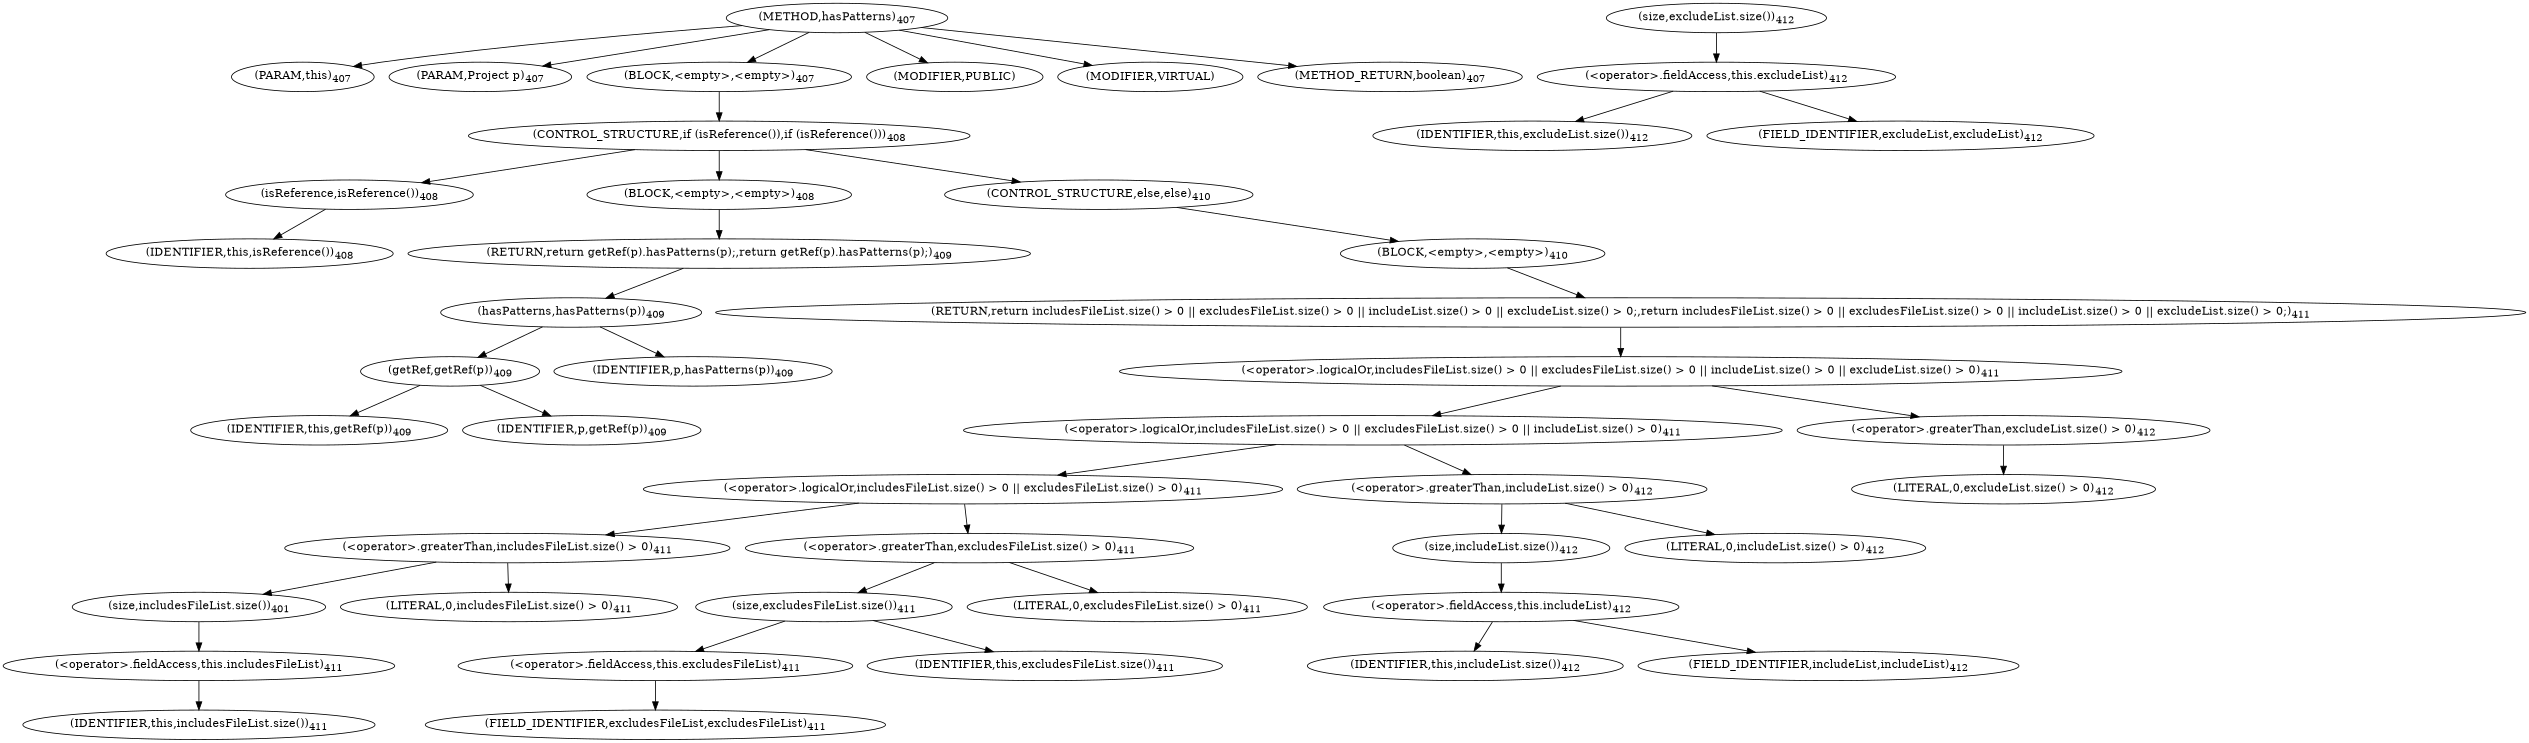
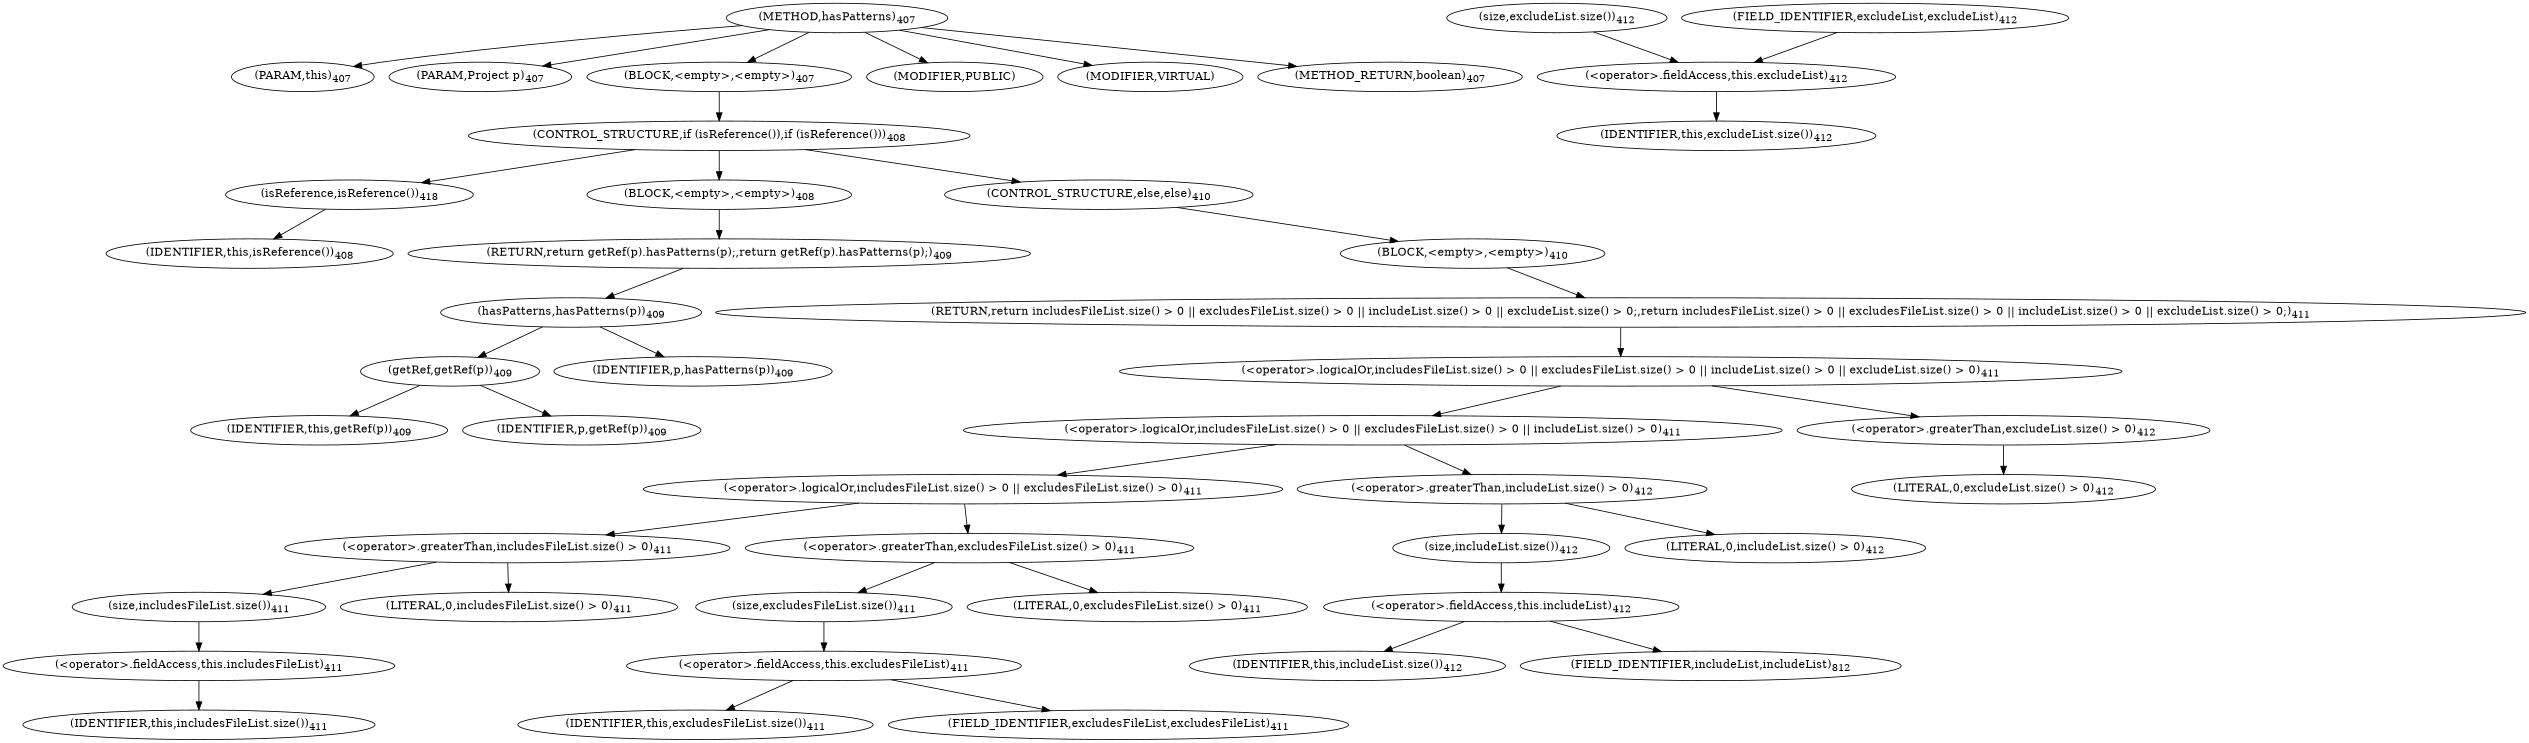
edge "(<operator>.fieldAccess,this.excludeList)" -> "(FIELD_IDENTIFIER,excludeList,excludeList)": reversed
node "(isReference,isReference())": text "408" -> "418"
node "(size,includesFileList.size())": text "401" -> "411"
edge "(size,excludesFileList.size())" -> "(IDENTIFIER,this,excludesFileList.size())": now "(<operator>.fieldAccess,this.excludesFileList)" -> "(IDENTIFIER,this,excludesFileList.size())"
node "(FIELD_IDENTIFIER,includeList,includeList)": text "412" -> "812"
